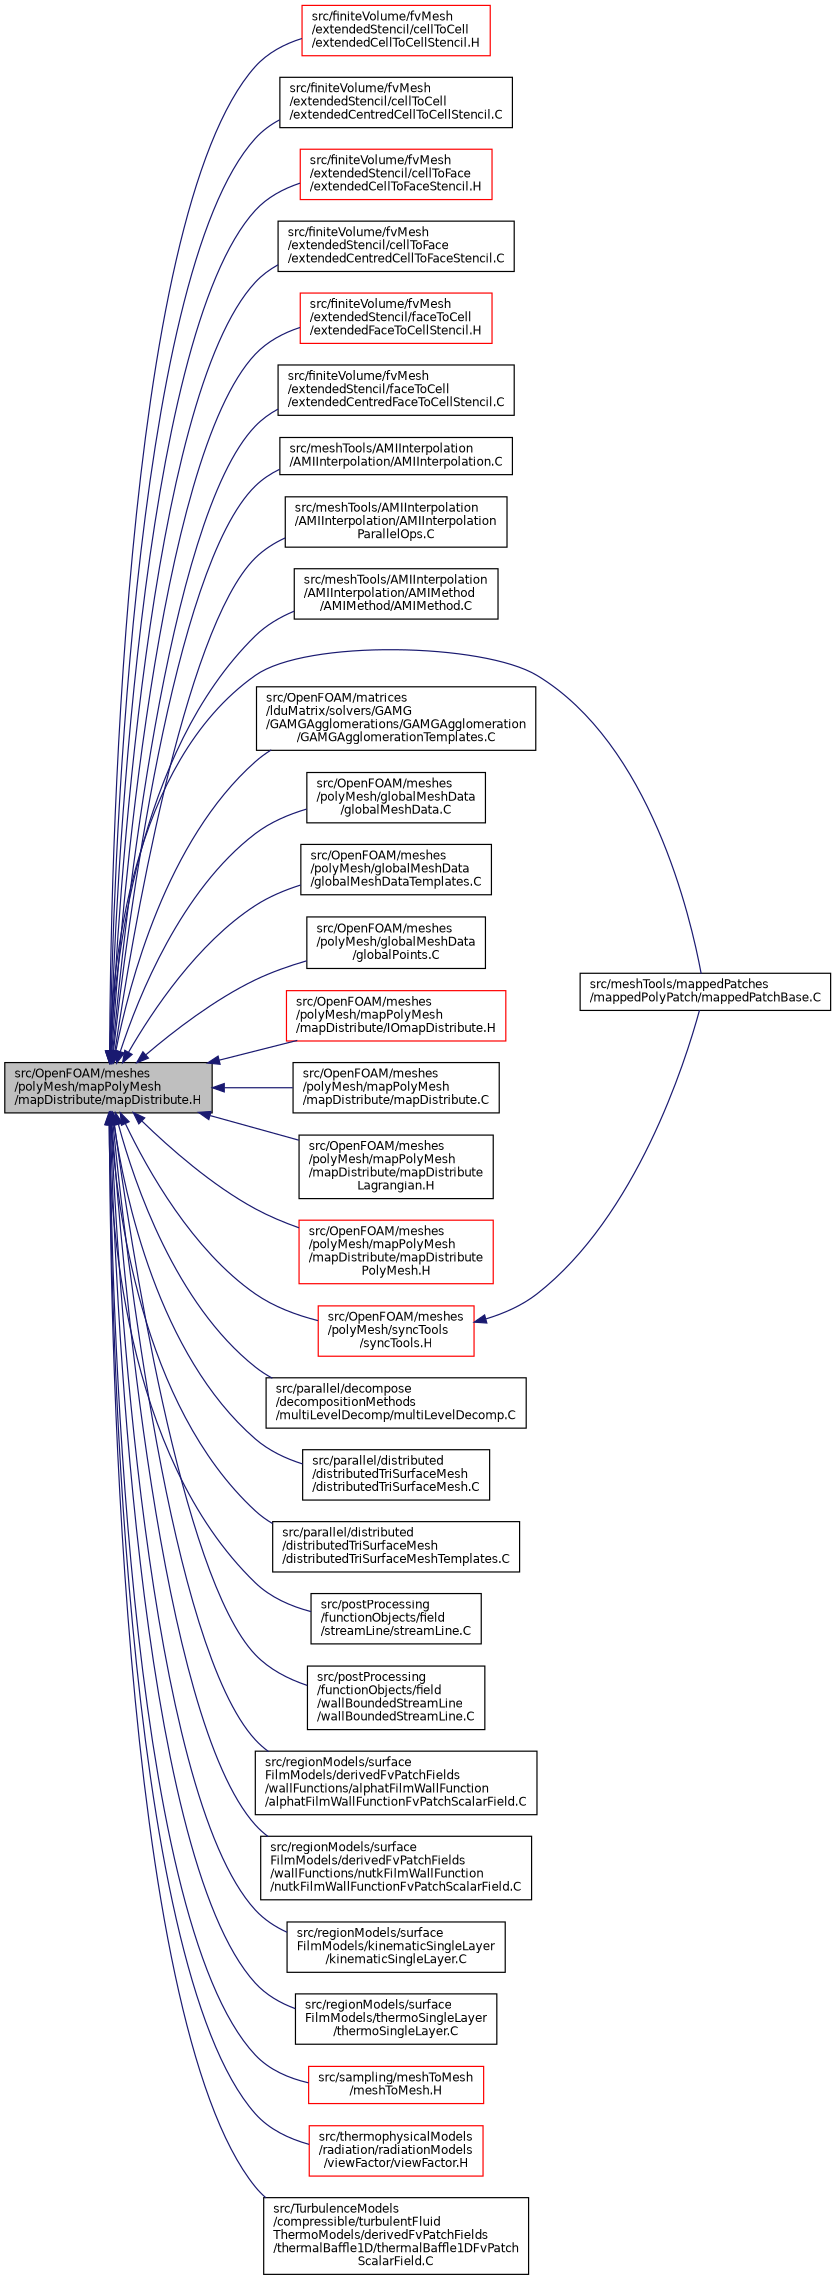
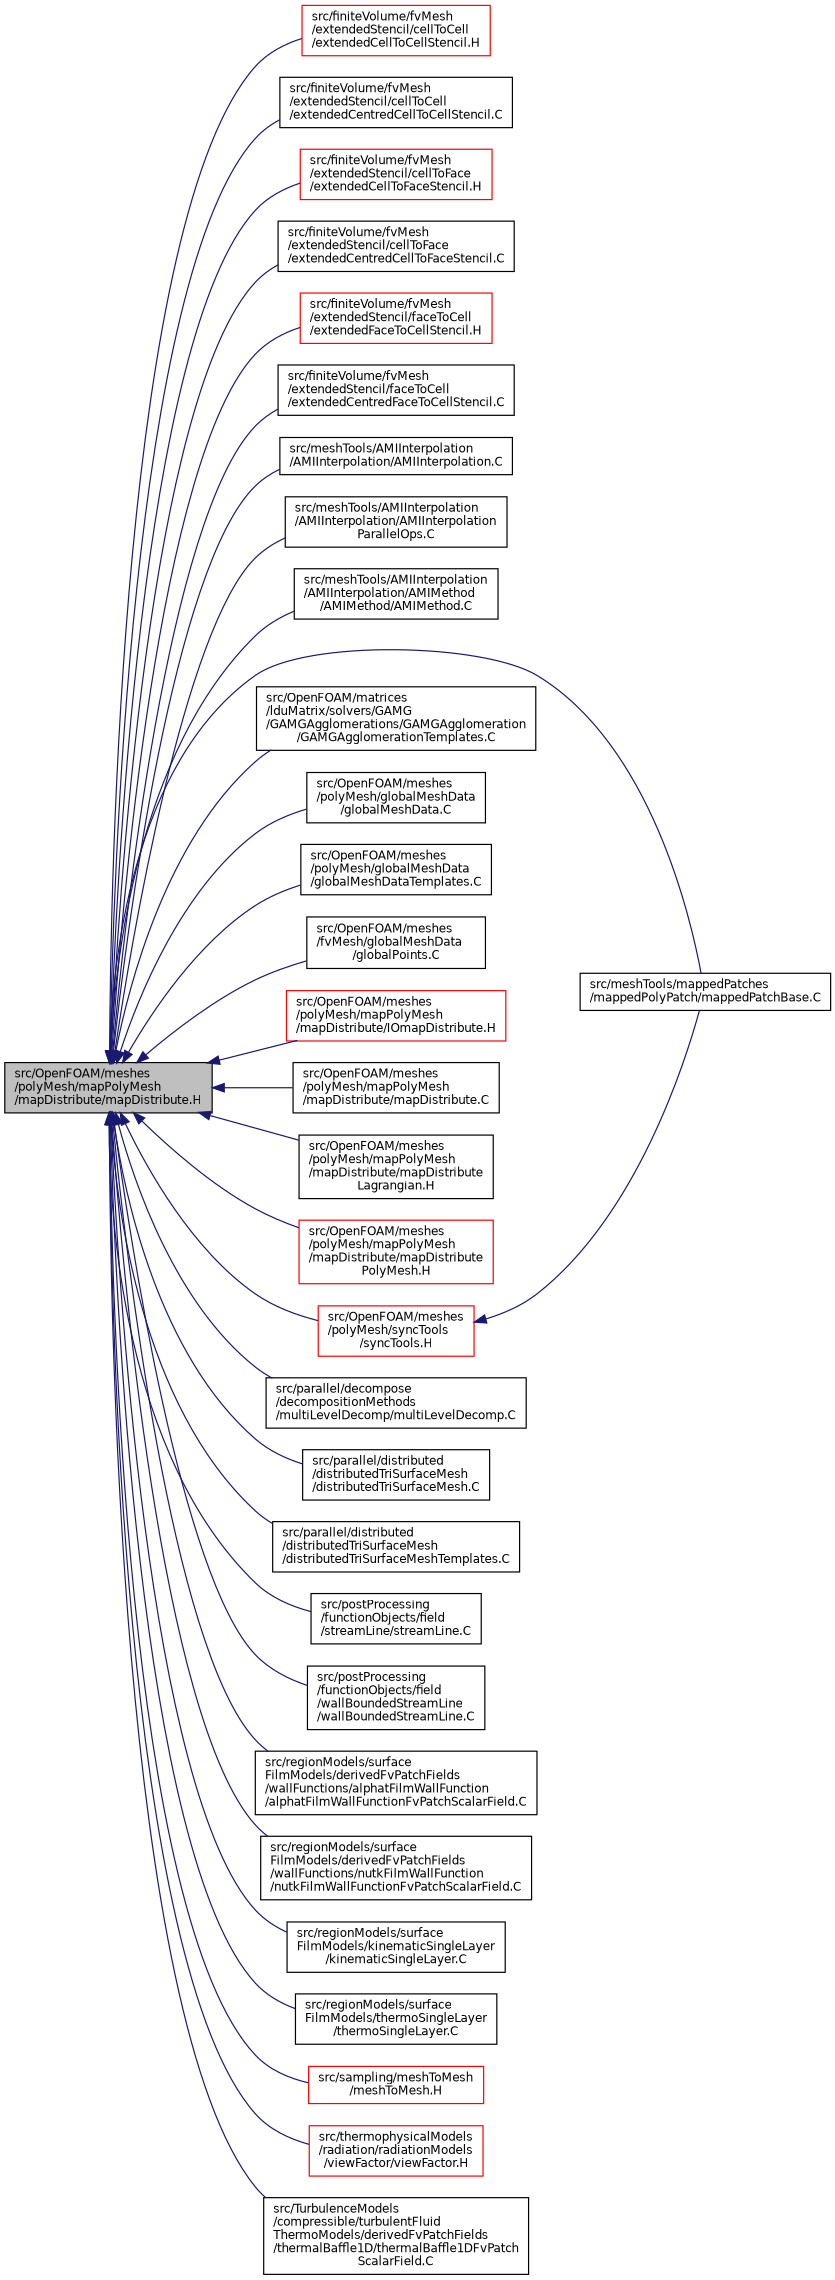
node "src/OpenFOAM/meshes /polyMesh/globalMeshData /globalPoints.C": label "src/OpenFOAM/meshes /polyMesh/globalMeshData /globalPoints.C" -> "src/OpenFOAM/meshes /fvMesh/globalMeshData /globalPoints.C"
